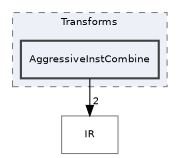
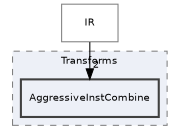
edge "AggressiveInstCombine" -> "IR": reversed
